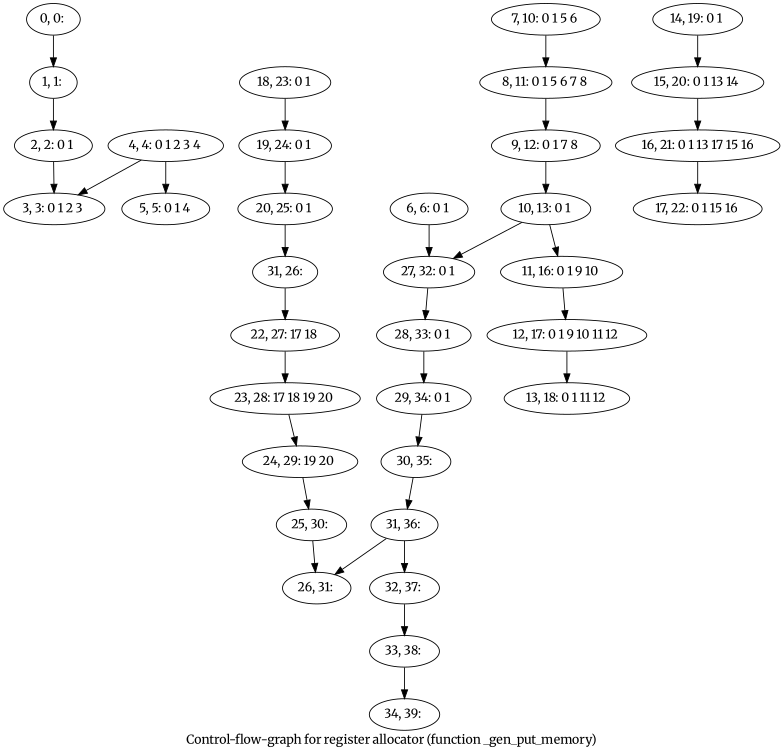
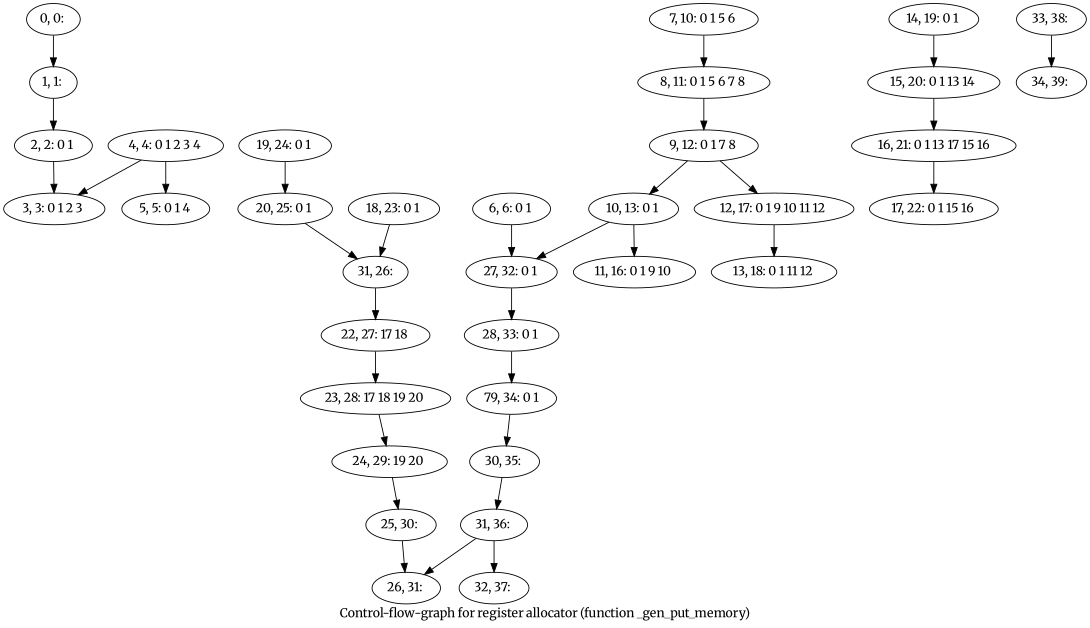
edge "18, 23: 0 1" -> "19, 24: 0 1": now "18, 23: 0 1" -> "31, 26:"
edge "11, 16: 0 1 9 10" -> "12, 17: 0 1 9 10 11 12": now "9, 12: 0 1 7 8" -> "12, 17: 0 1 9 10 11 12"
node "29, 34: 0 1": label "29, 34: 0 1" -> "79, 34: 0 1"
edge "32, 37:" -> "33, 38:": removed
